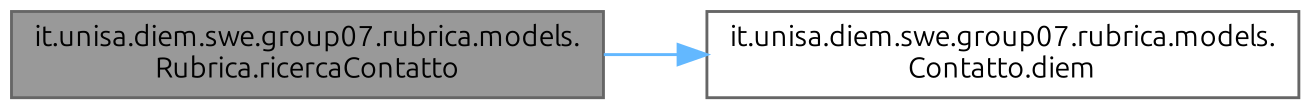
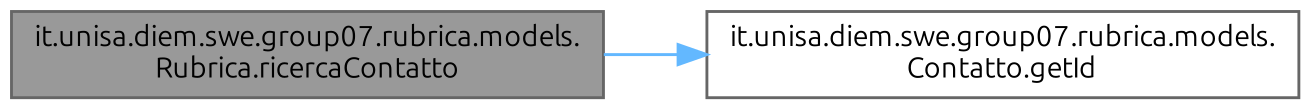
node "it.unisa.diem.swe.group07.rubrica.models. Contatto.diem": label "it.unisa.diem.swe.group07.rubrica.models. Contatto.diem" -> "it.unisa.diem.swe.group07.rubrica.models. Contatto.getId"
